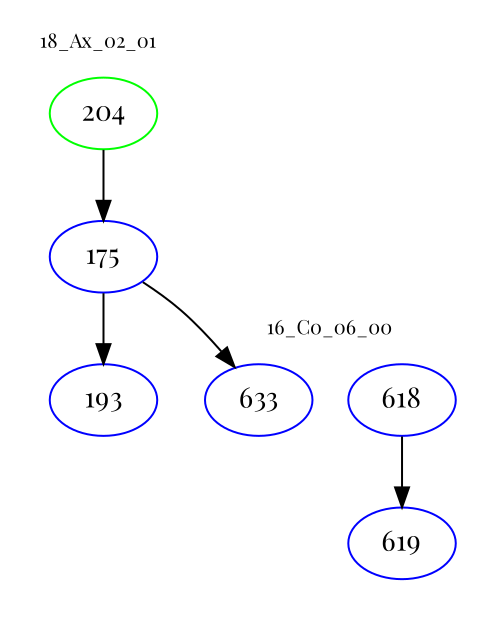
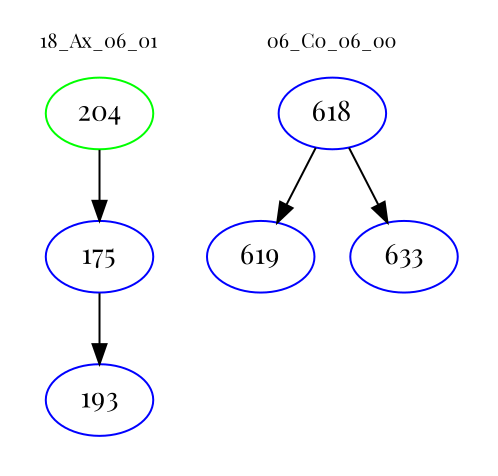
cluster "18_Ax_02_01": label "18_Ax_02_01" -> "18_Ax_06_01"
cluster "16_C0_06_00": label "16_C0_06_00" -> "06_C0_06_00"
edge "175" -> "633": now "618" -> "633"
